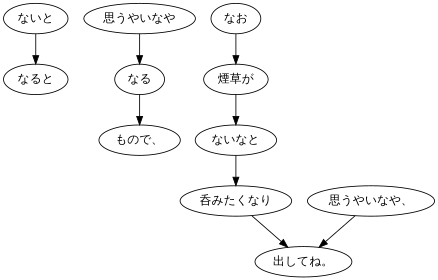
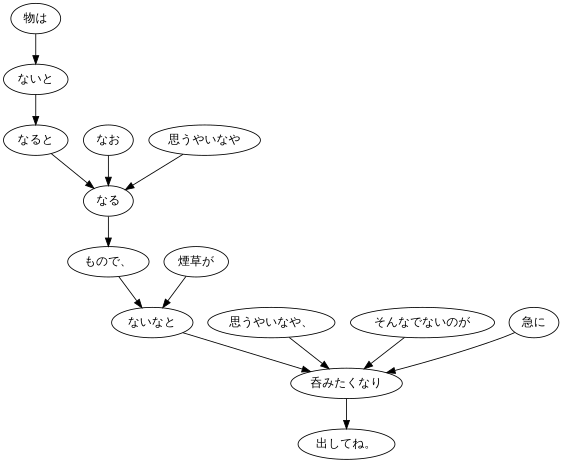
node "物は": added
edge "なお" -> "煙草が": now "なお" -> "なる"
edge "なると" -> "なる": added
edge "思うやいなや、" -> "出してね。": now "思うやいなや、" -> "呑みたくなり"
edge "もので、" -> "ないなと": added
node "そんなでないのが": added
node "急に": added
